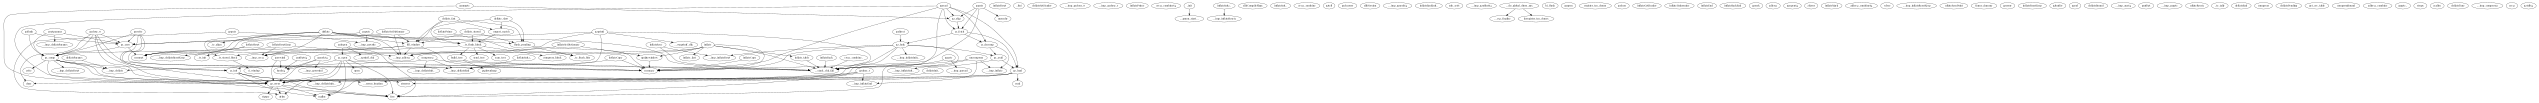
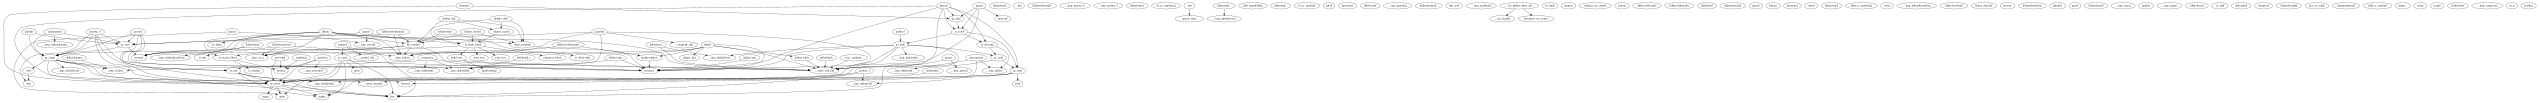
edge "deflate_fast" -> "fill_window": now "deflatePrime" -> "fill_window"
edge "flush_pending" -> "_tr_flush_bits": removed
edge "gz_open" -> "lseek64": now "_tr_stored_block" -> "lseek64"
edge "uncompress" -> "__stack_chk_fail": removed
edge "gzclose_r" -> "close": now "write" -> "close"
